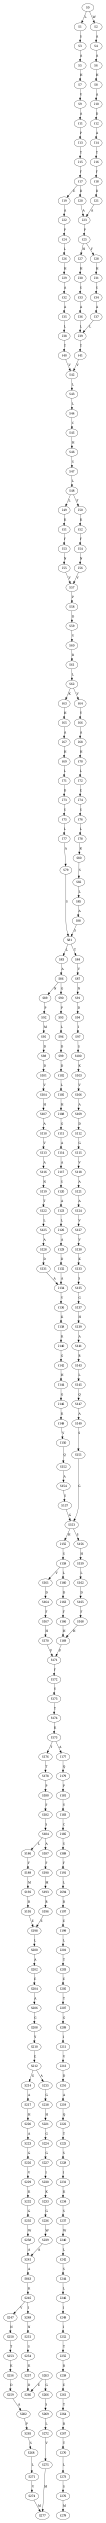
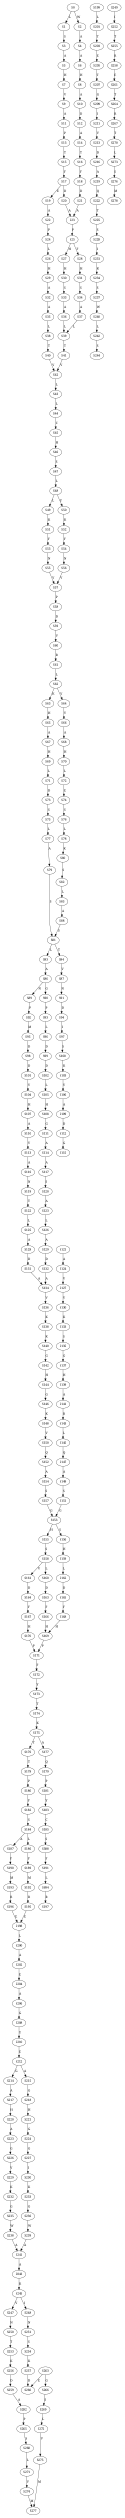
node "S118": removed
edge "S197" -> "S199": removed, label "E"
node "S246": removed
